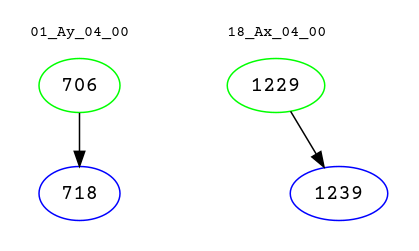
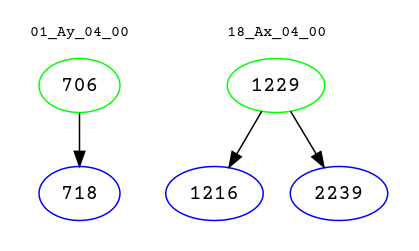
node "1216": added
node "1239": label "1239" -> "2239"
